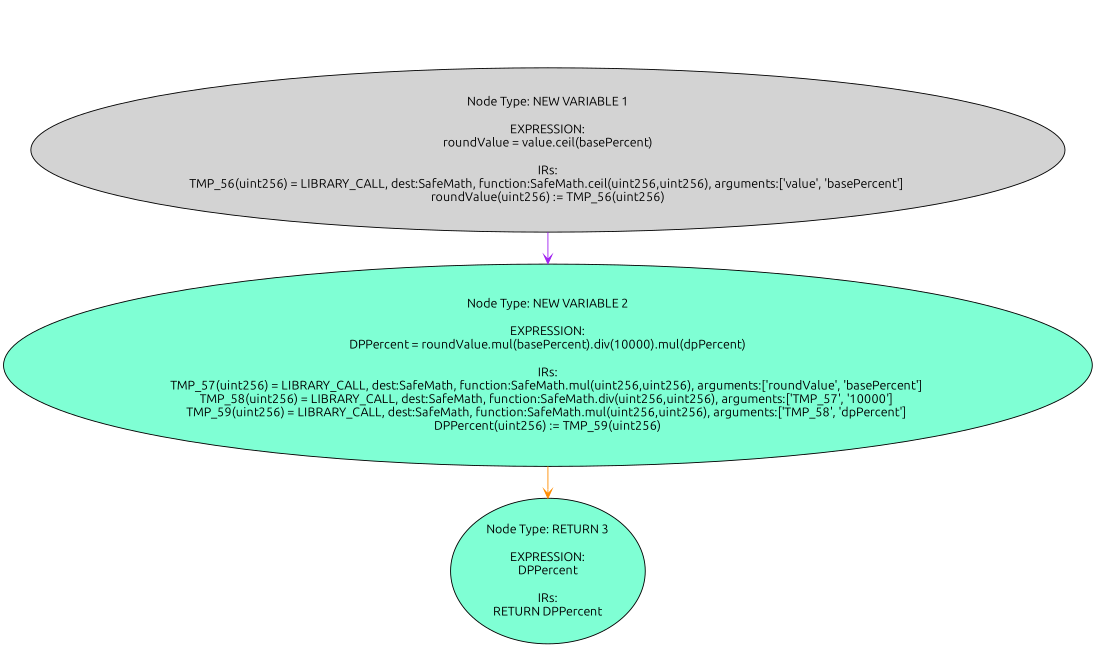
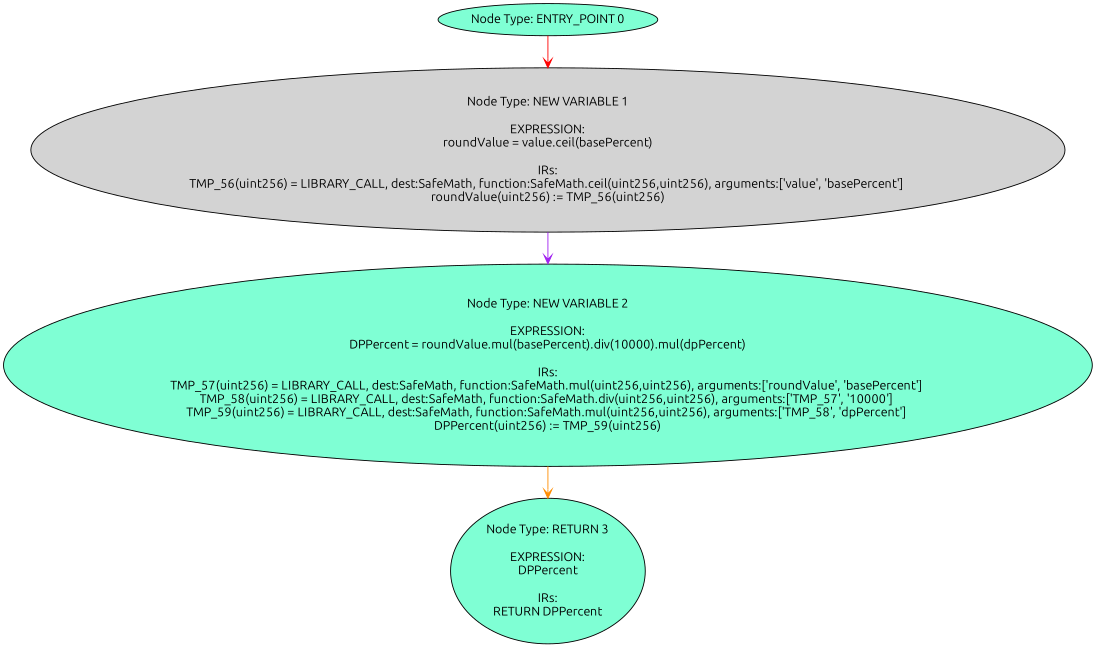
node "Node Type: ENTRY_POINT 0": added
